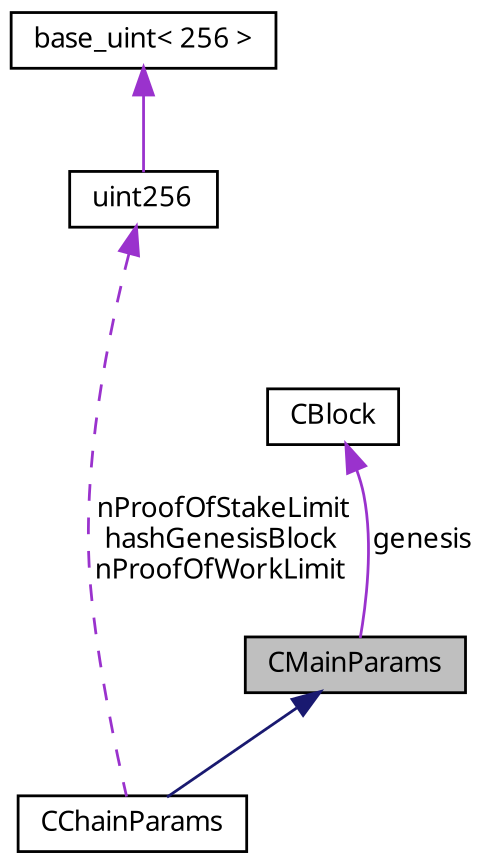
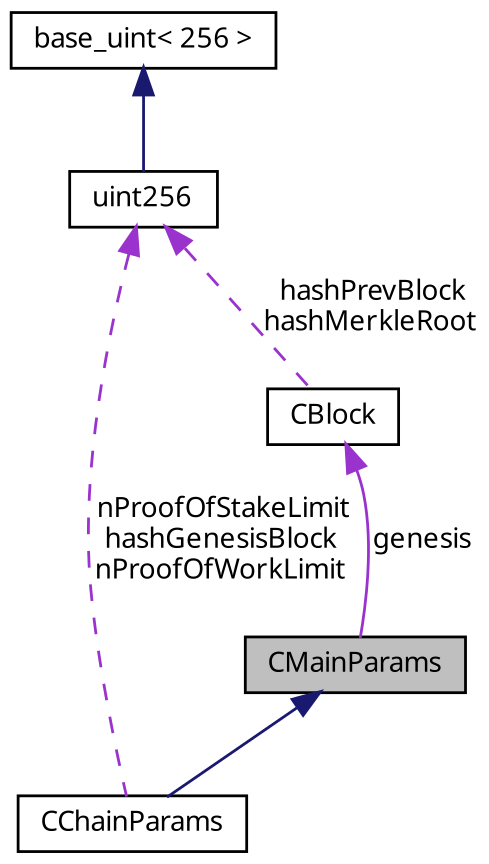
edge "uint256" -> "base_uint< 256 >": color darkorchid3 -> midnightblue
edge "CBlock" -> "uint256": added, label "hashPrevBlock hashMerkleRoot"
